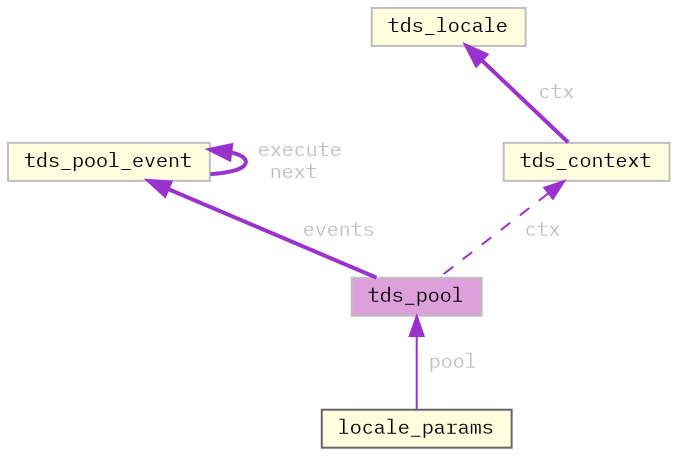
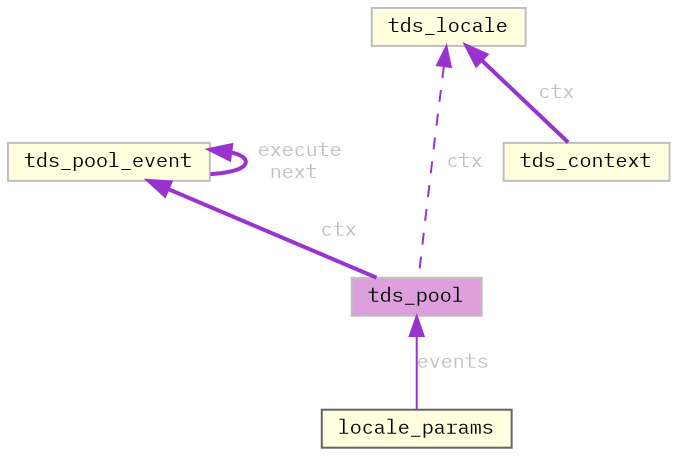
edge "tds_pool" -> "tds_pool_event": label " events" -> " ctx"
edge "tds_pool" -> "tds_context": now "tds_pool" -> "tds_locale"
edge "locale_params" -> "tds_pool": label " pool" -> " events"
